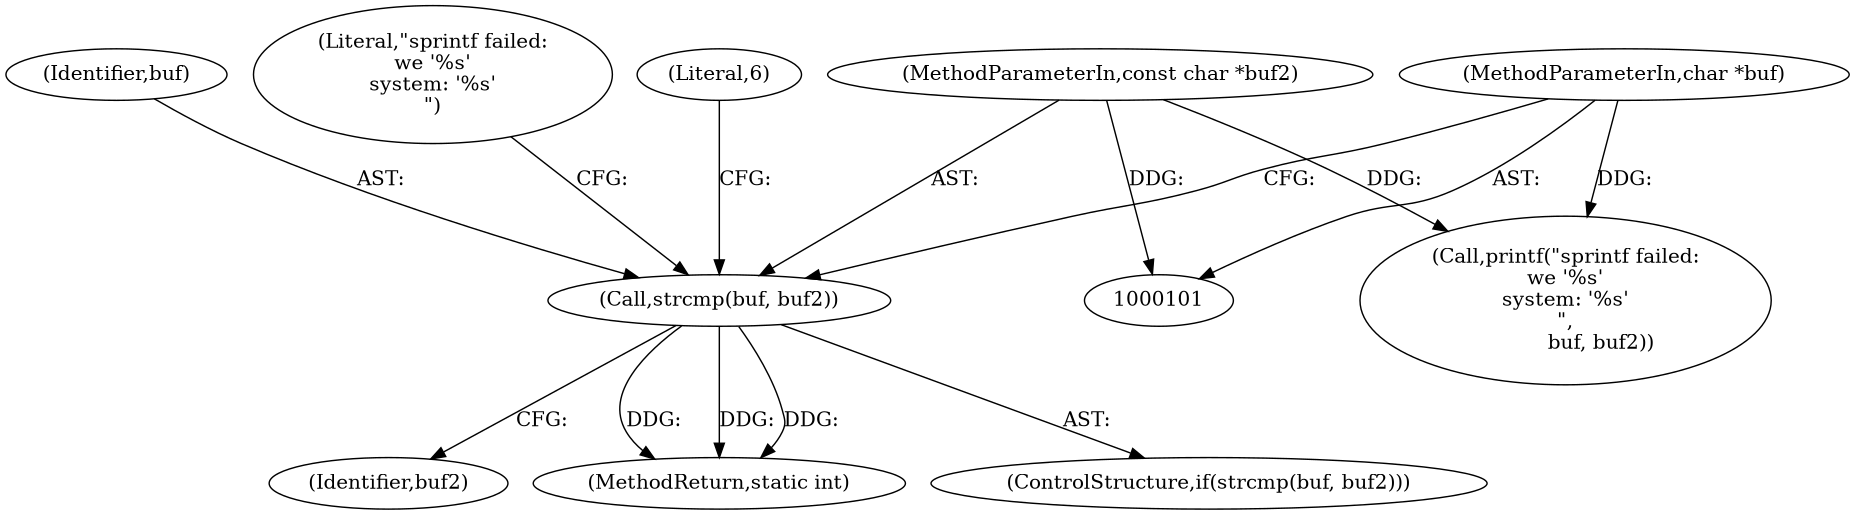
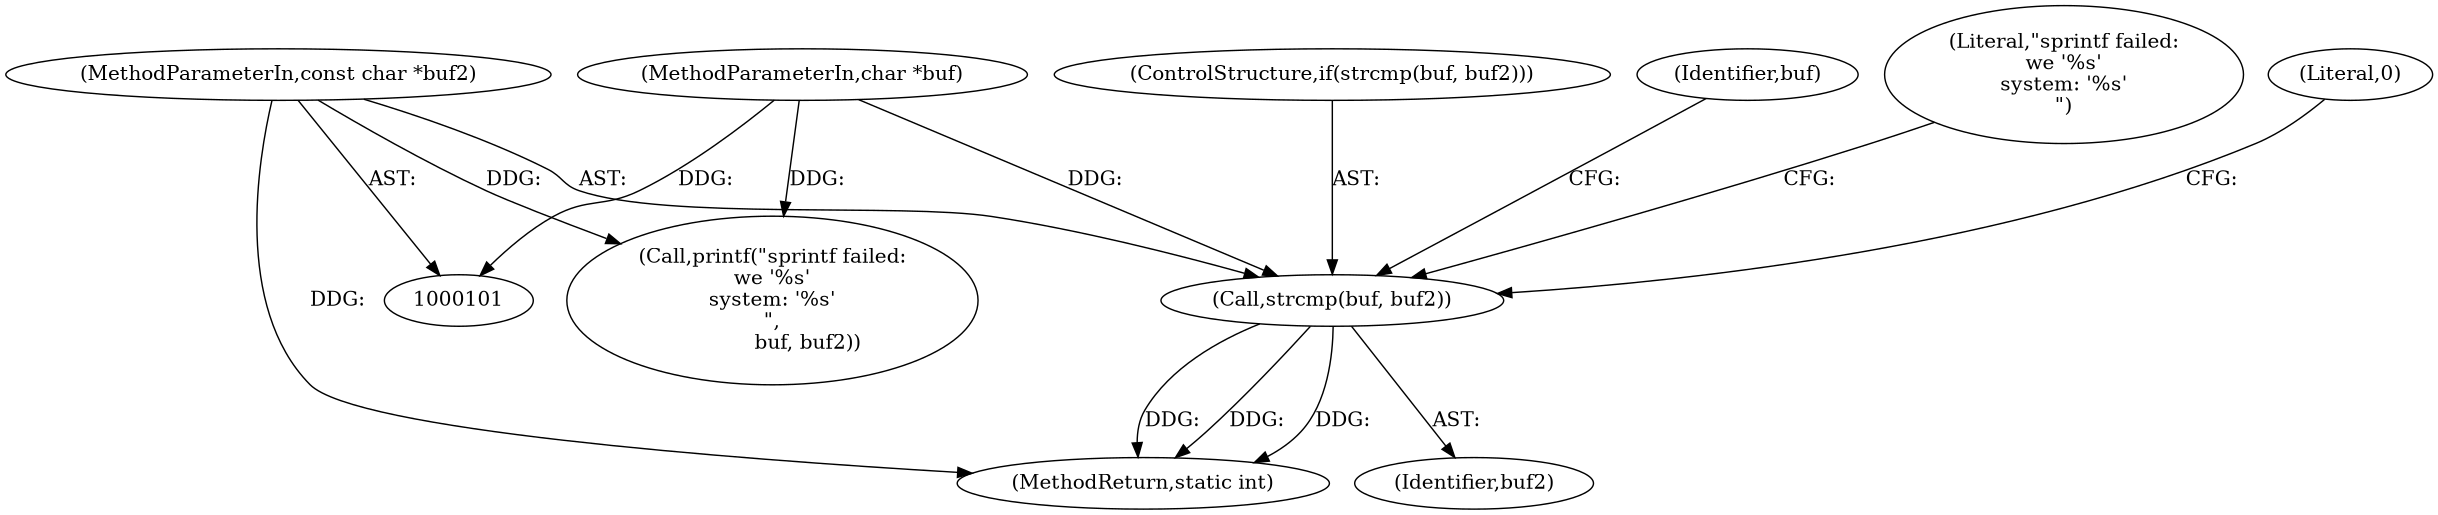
node "(Literal,6)": label "(Literal,6)" -> "(Literal,0)"
edge "(Identifier,buf)" -> "(Call,strcmp(buf, buf2))": label "AST: " -> "CFG: "
edge "(MethodParameterIn,const char *buf2)" -> "1000101": label "DDG: " -> "AST: "
edge "(MethodParameterIn,char *buf)" -> "(Call,strcmp(buf, buf2))": label "CFG: " -> "DDG: "
edge "(MethodParameterIn,char *buf)" -> "1000101": label "AST: " -> "DDG: "
edge "(Call,strcmp(buf, buf2))" -> "(ControlStructure,if(strcmp(buf, buf2)))": reversed
edge "(Call,strcmp(buf, buf2))" -> "(Identifier,buf2)": label "CFG: " -> "AST: "
edge "(MethodParameterIn,const char *buf2)" -> "(MethodReturn,static int)": added, label "DDG:"
